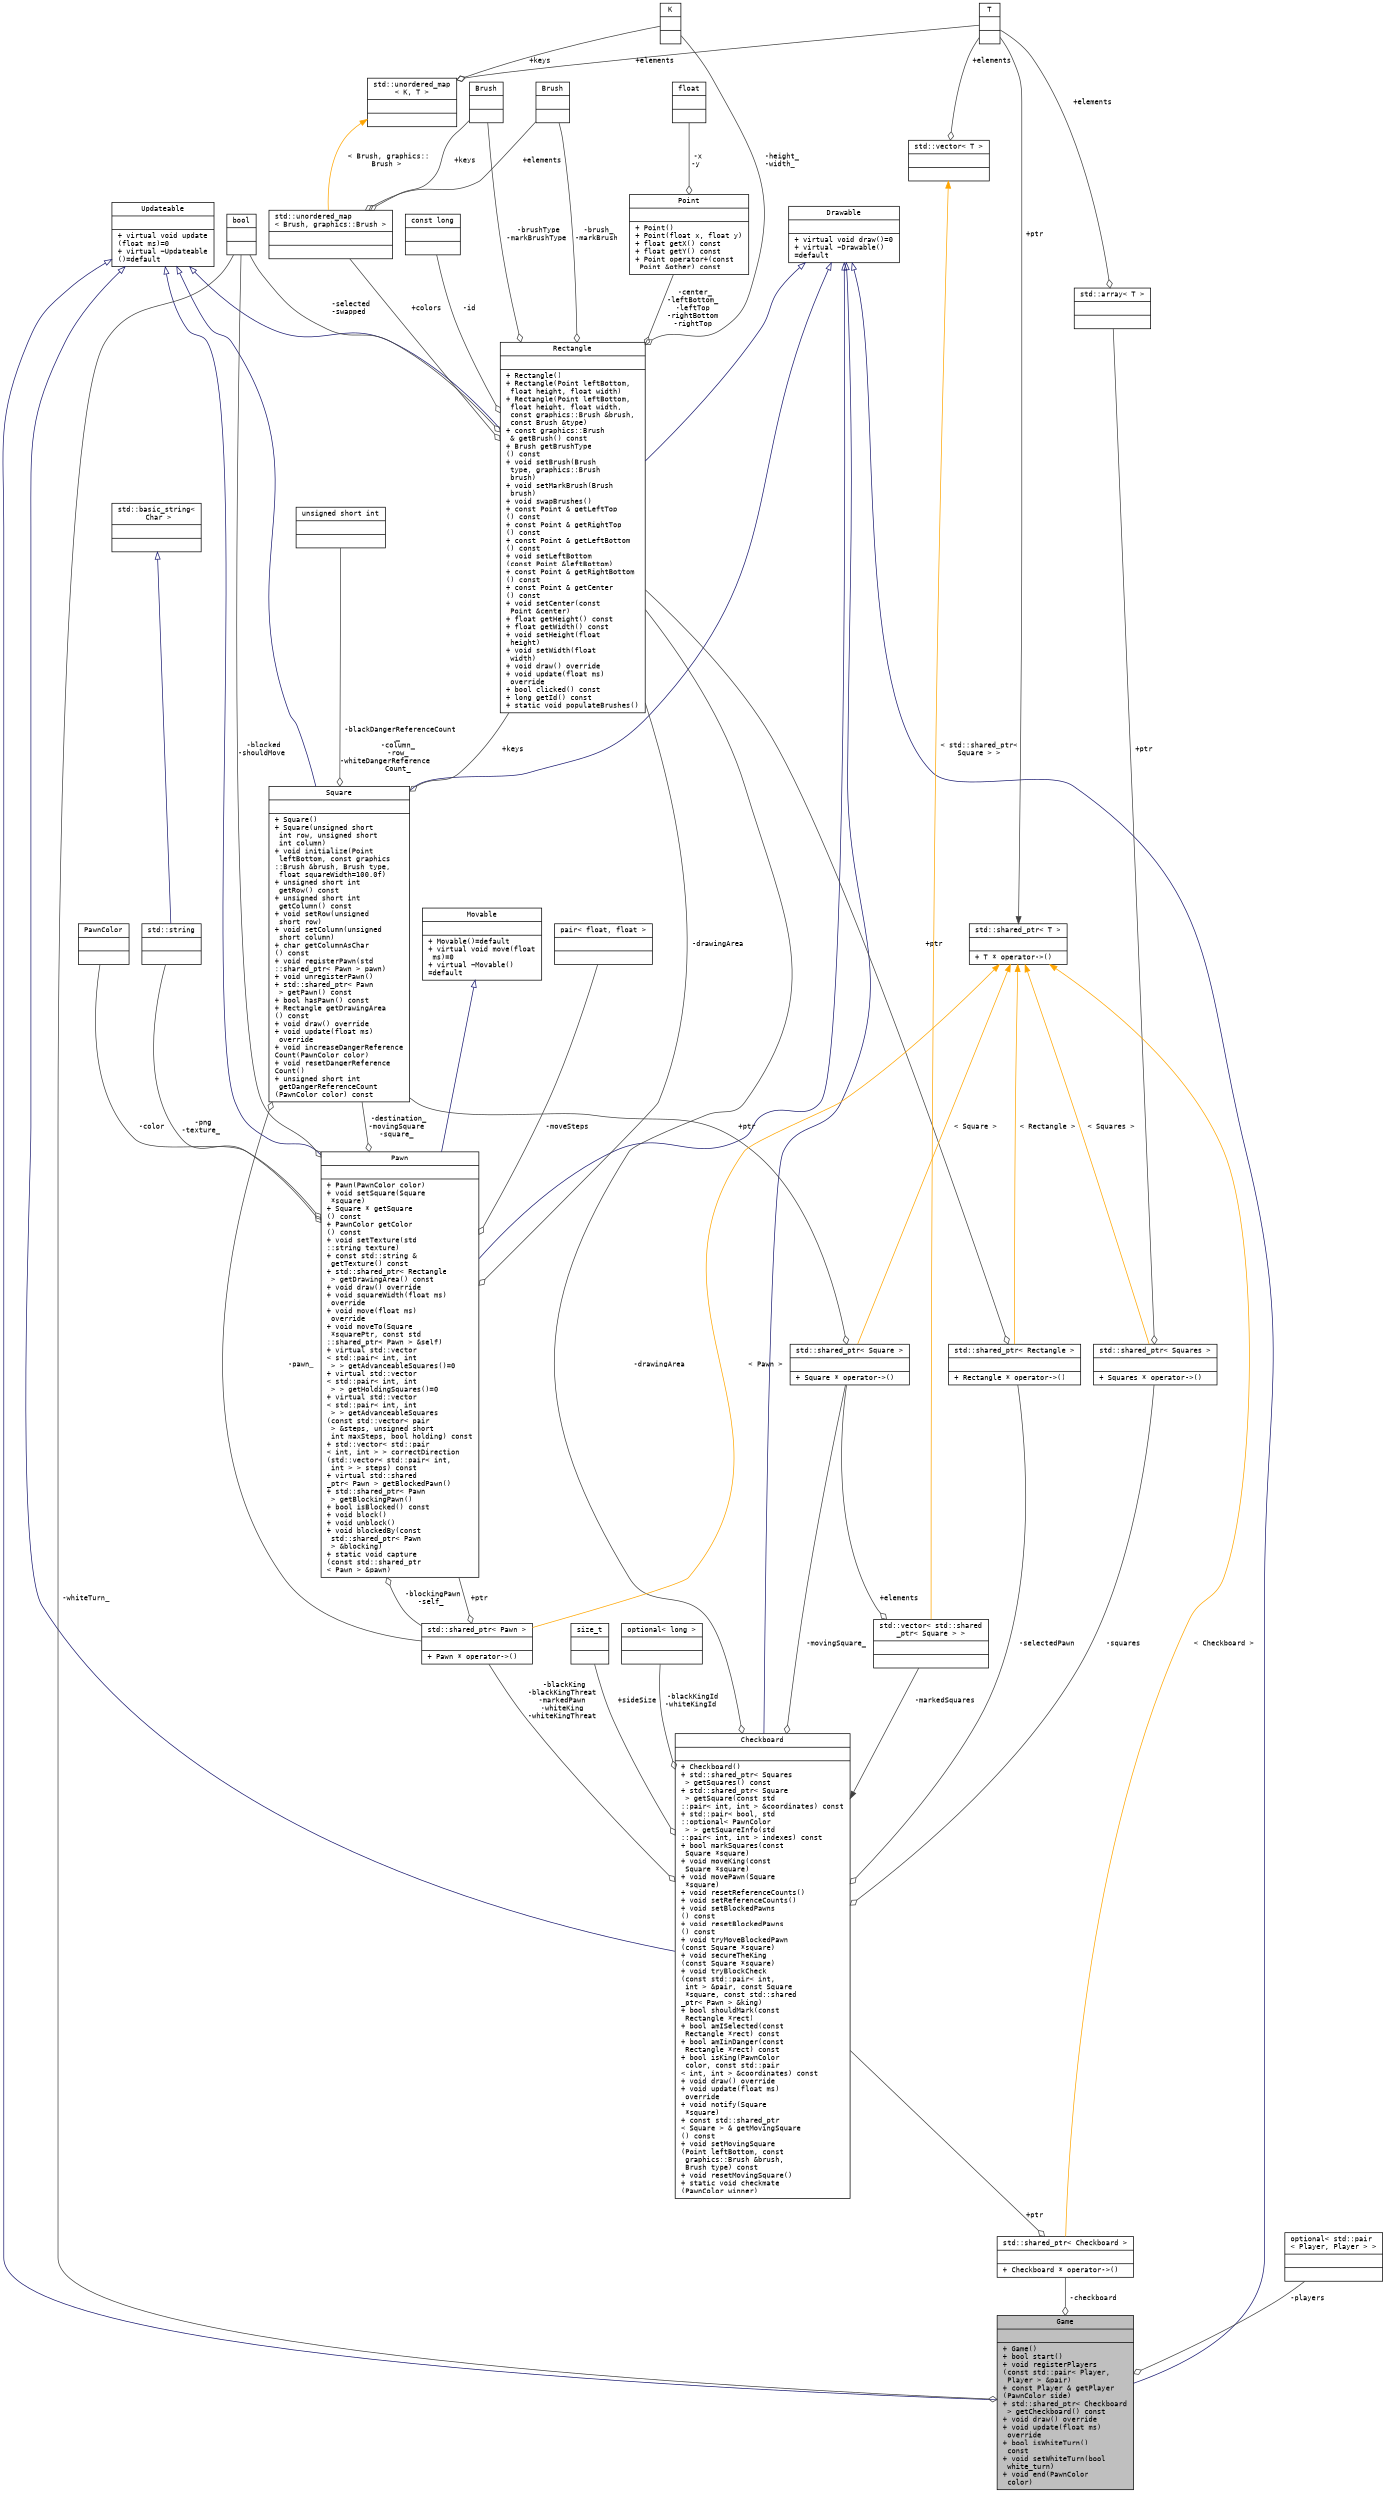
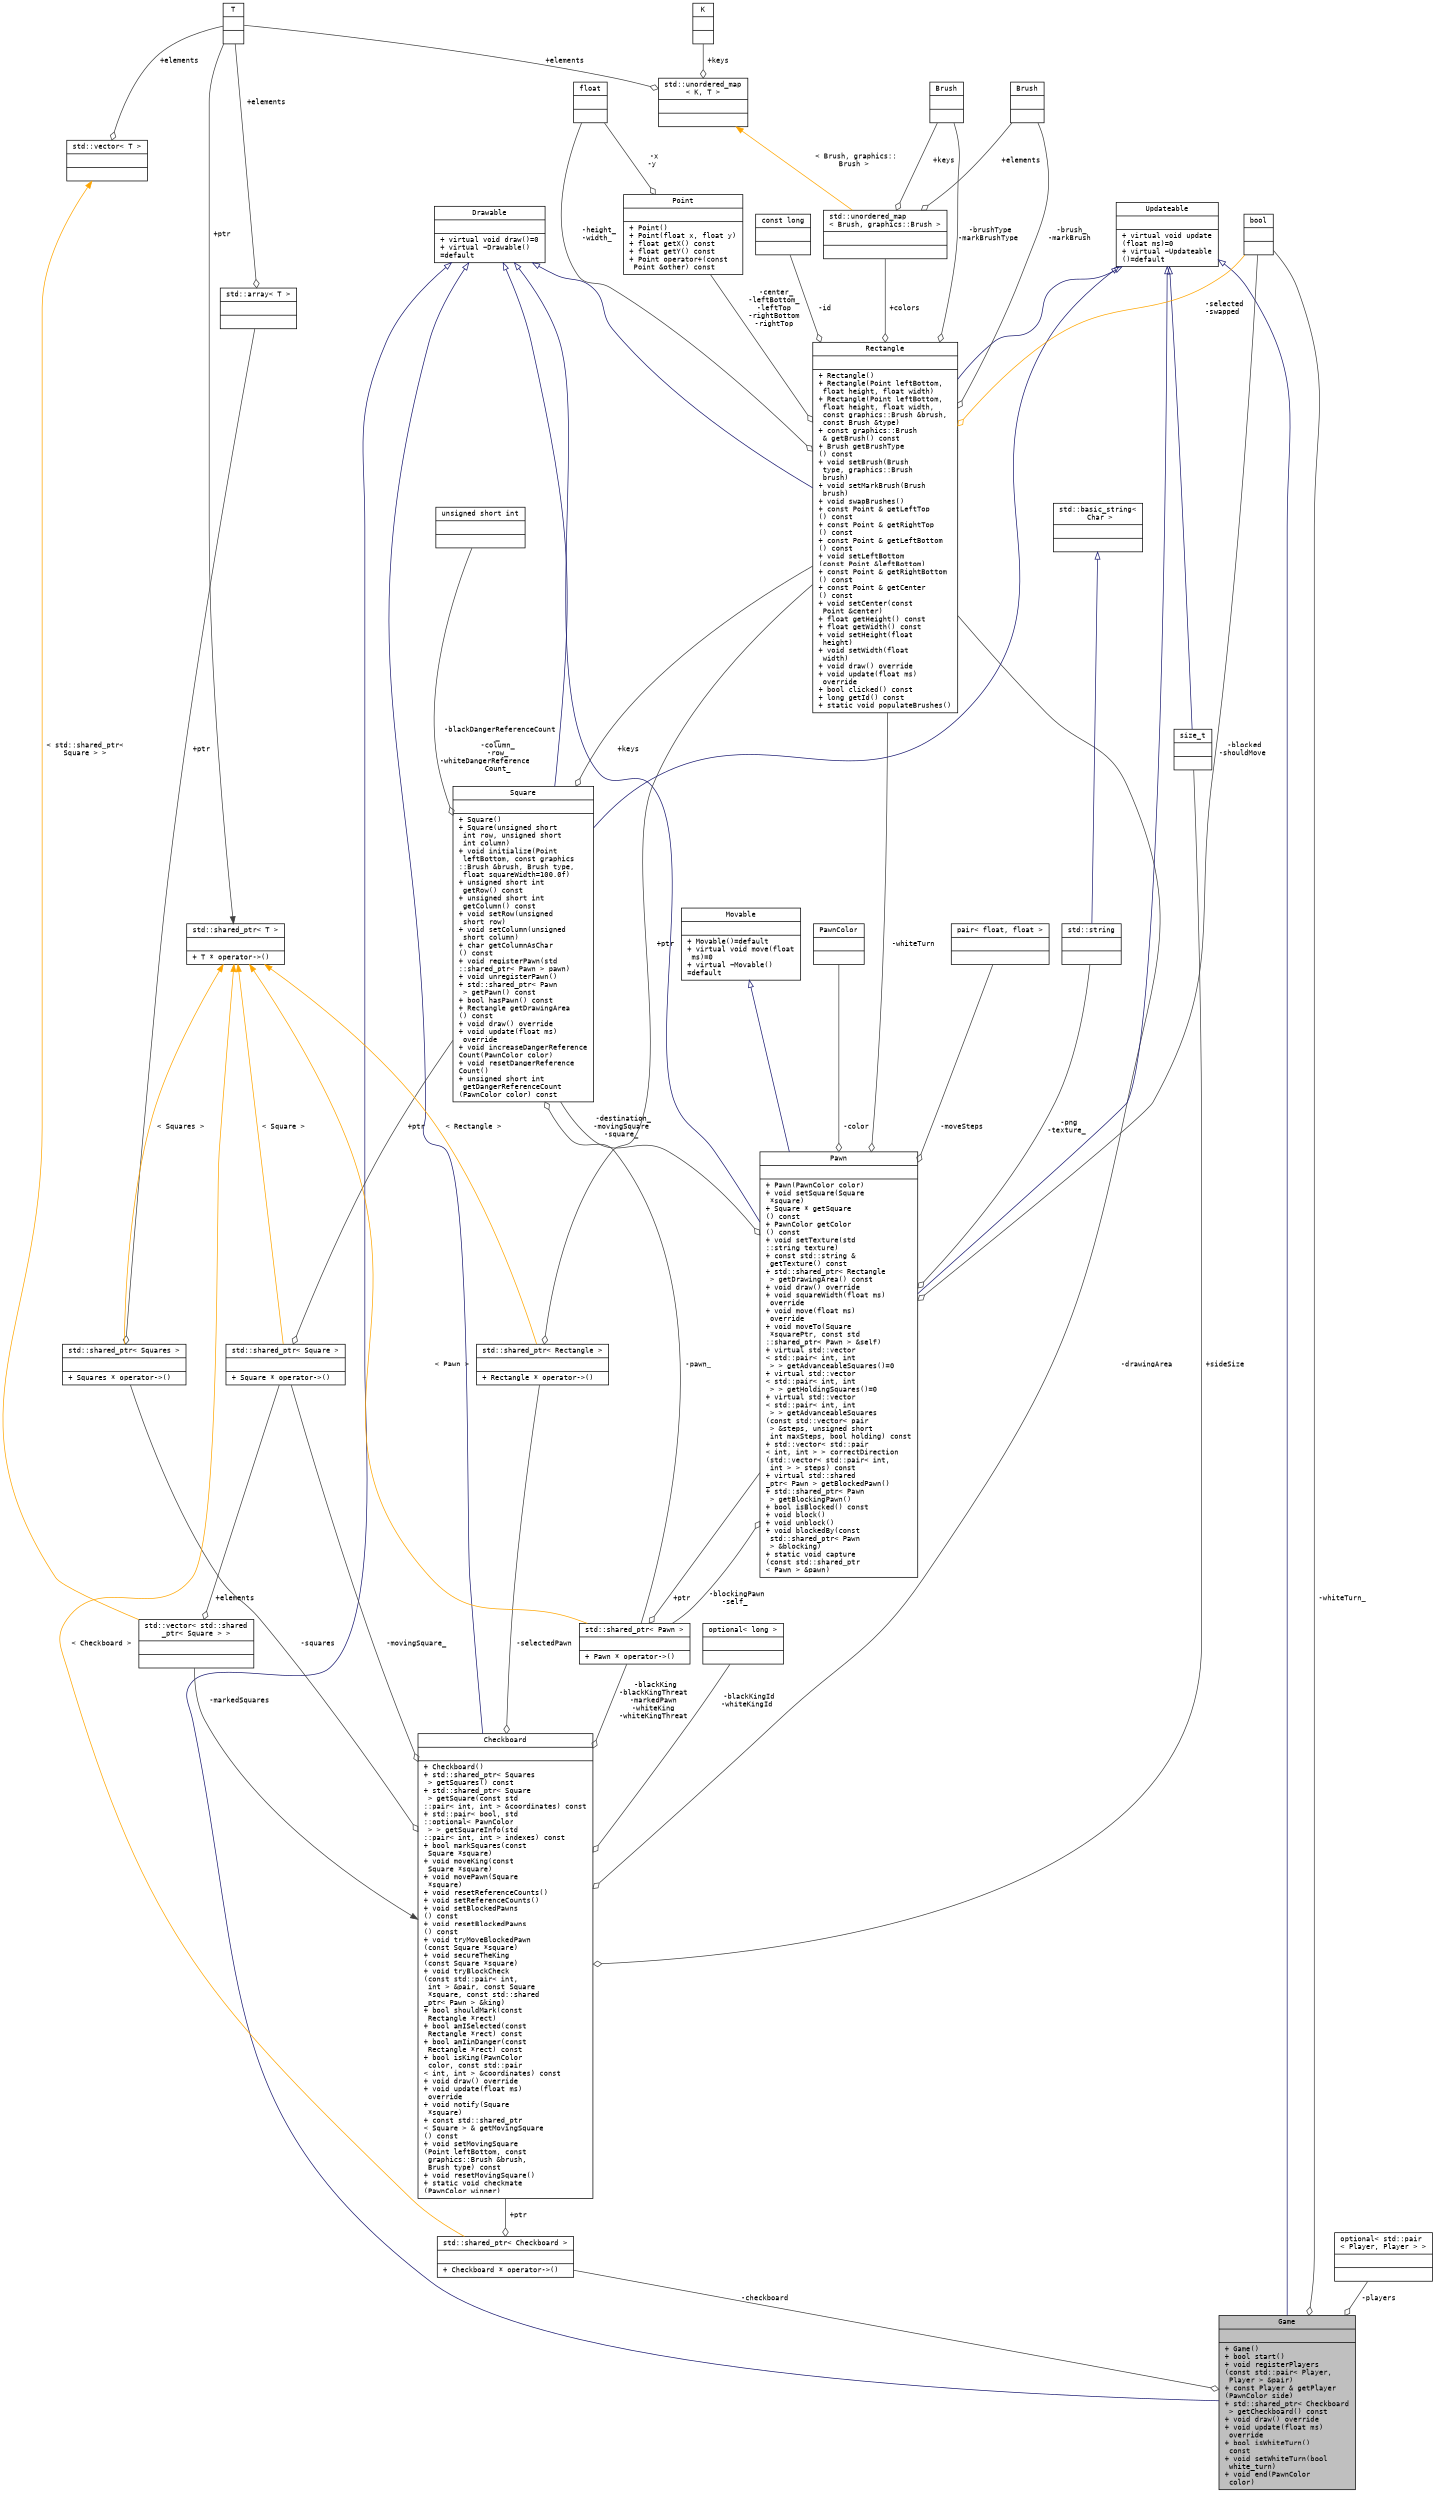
edge "K" -> "Rectangle": now "float" -> "Rectangle"
edge "bool" -> "Rectangle": color grey25 -> orange
edge "Rectangle" -> "Pawn": label " -drawingArea" -> " -whiteTurn"
edge "Checkboard" -> "Updateable": now "size_t" -> "Updateable"
